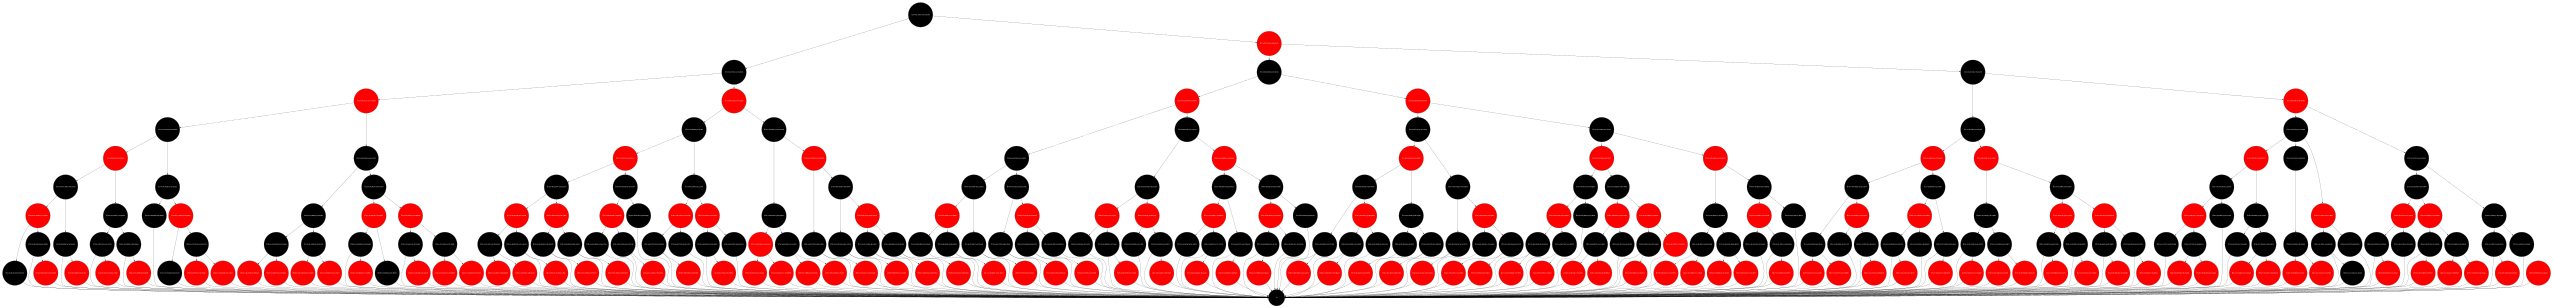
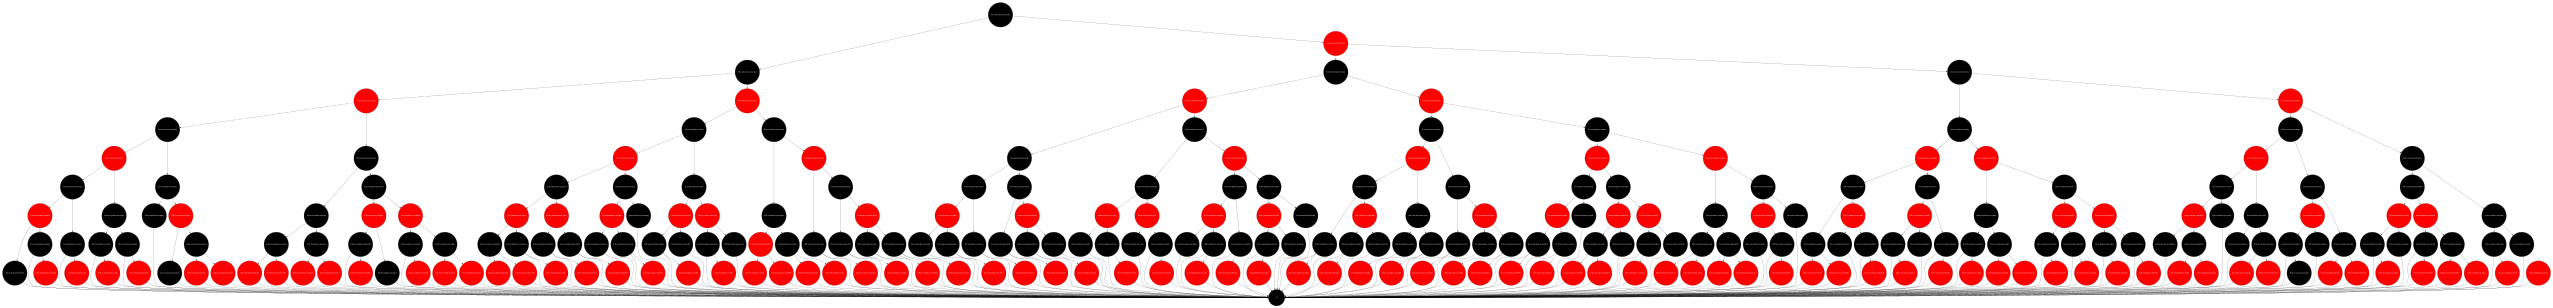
edge "id:18 x=54.529143 y=102.218962" -> "id:200 x=45.063751 y=263.599765": now "id:137 x=41.123065 y=363.965753" -> "id:200 x=45.063751 y=263.599765"
node "id:40 x=201.672122 y=218.455114": fillcolor red -> black
